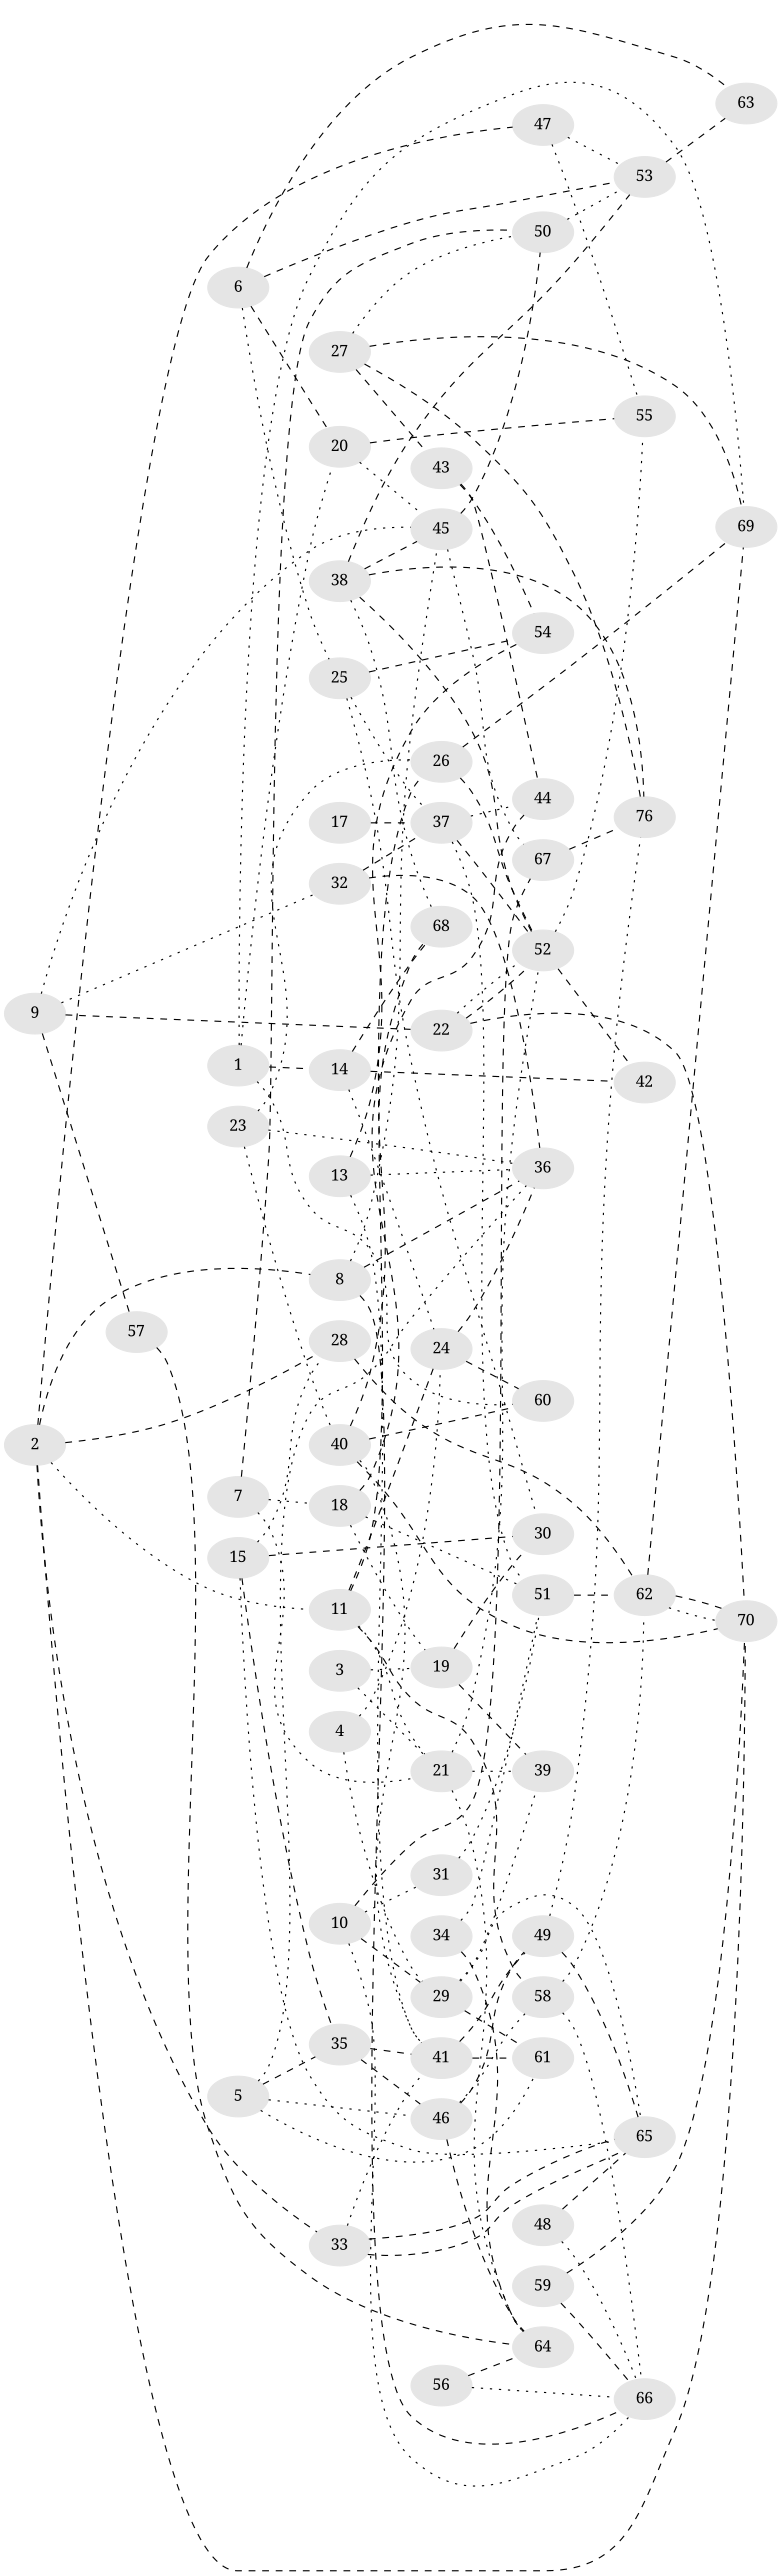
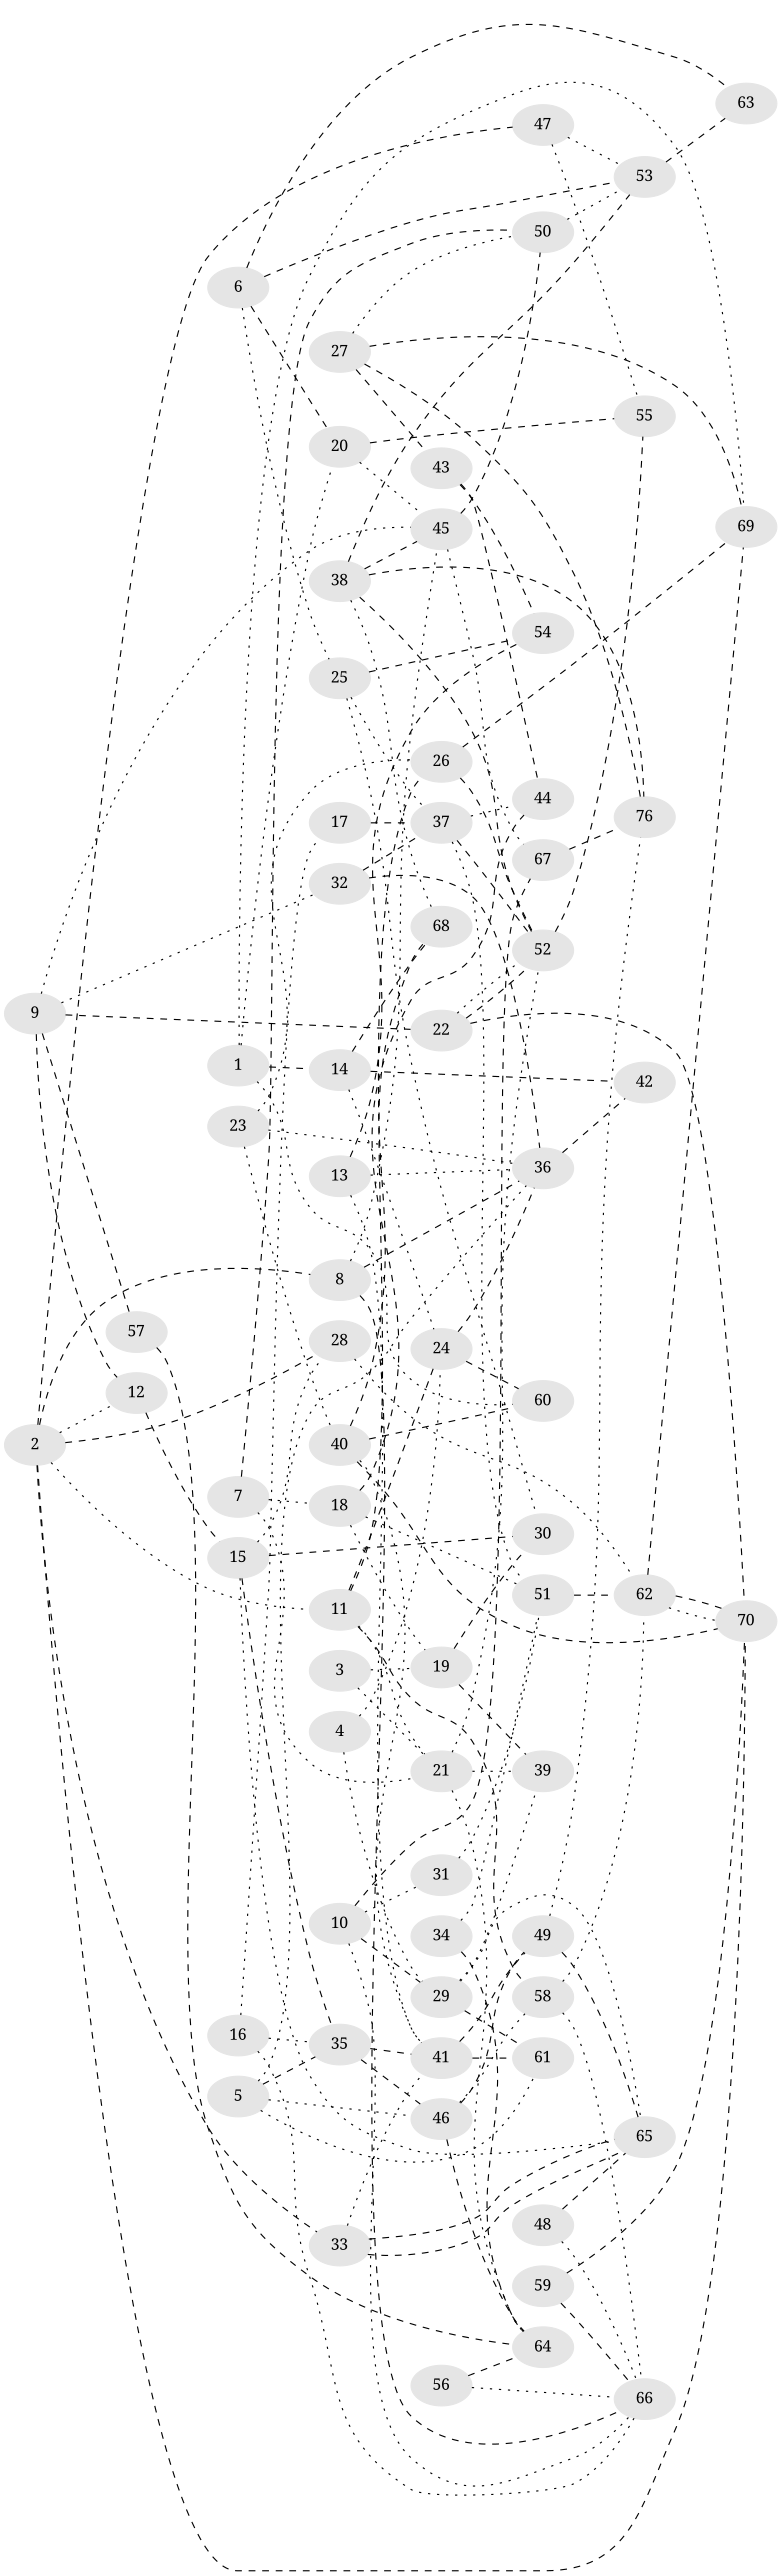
edge "55" -- "52": style dotted -> dashed
edge "52" -- "42": now "36" -- "42"
node "12": added
edge "28" -- "62": style dashed -> dotted
node "16": added
